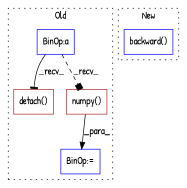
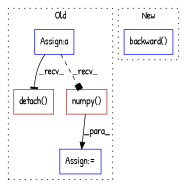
node "BinOp:a": label "BinOp:a" -> "Assign:a"
node "BinOp:=": label "BinOp:=" -> "Assign:="
